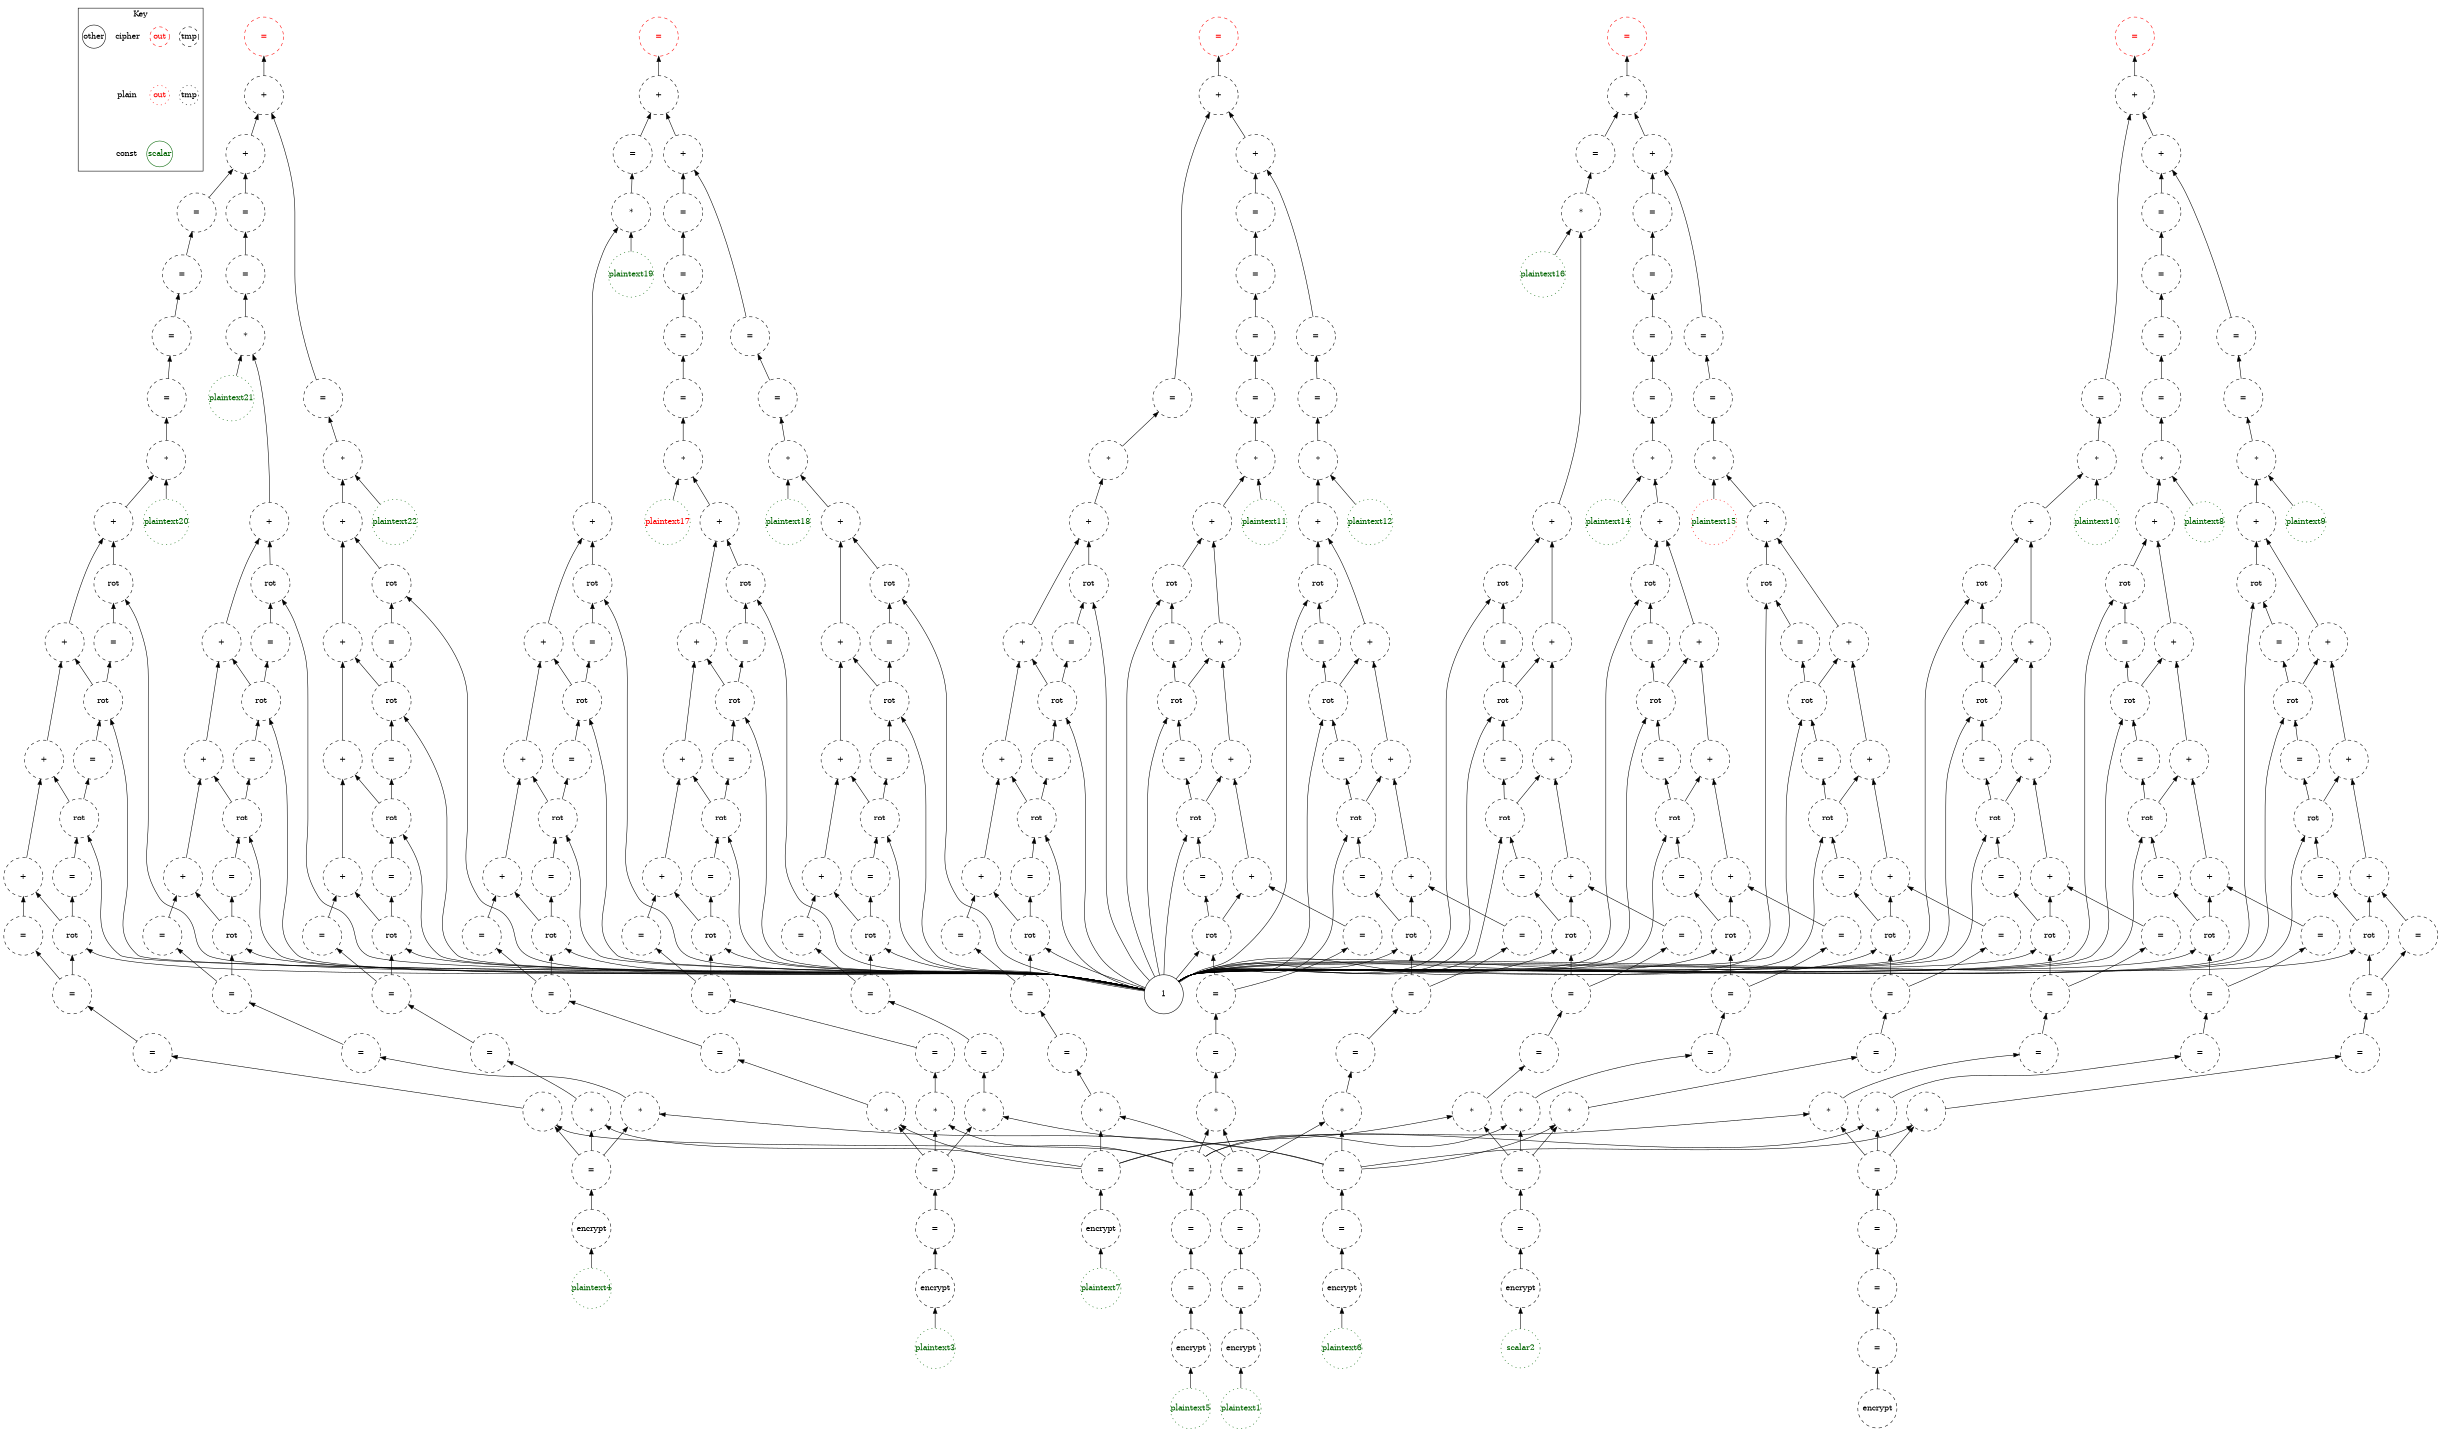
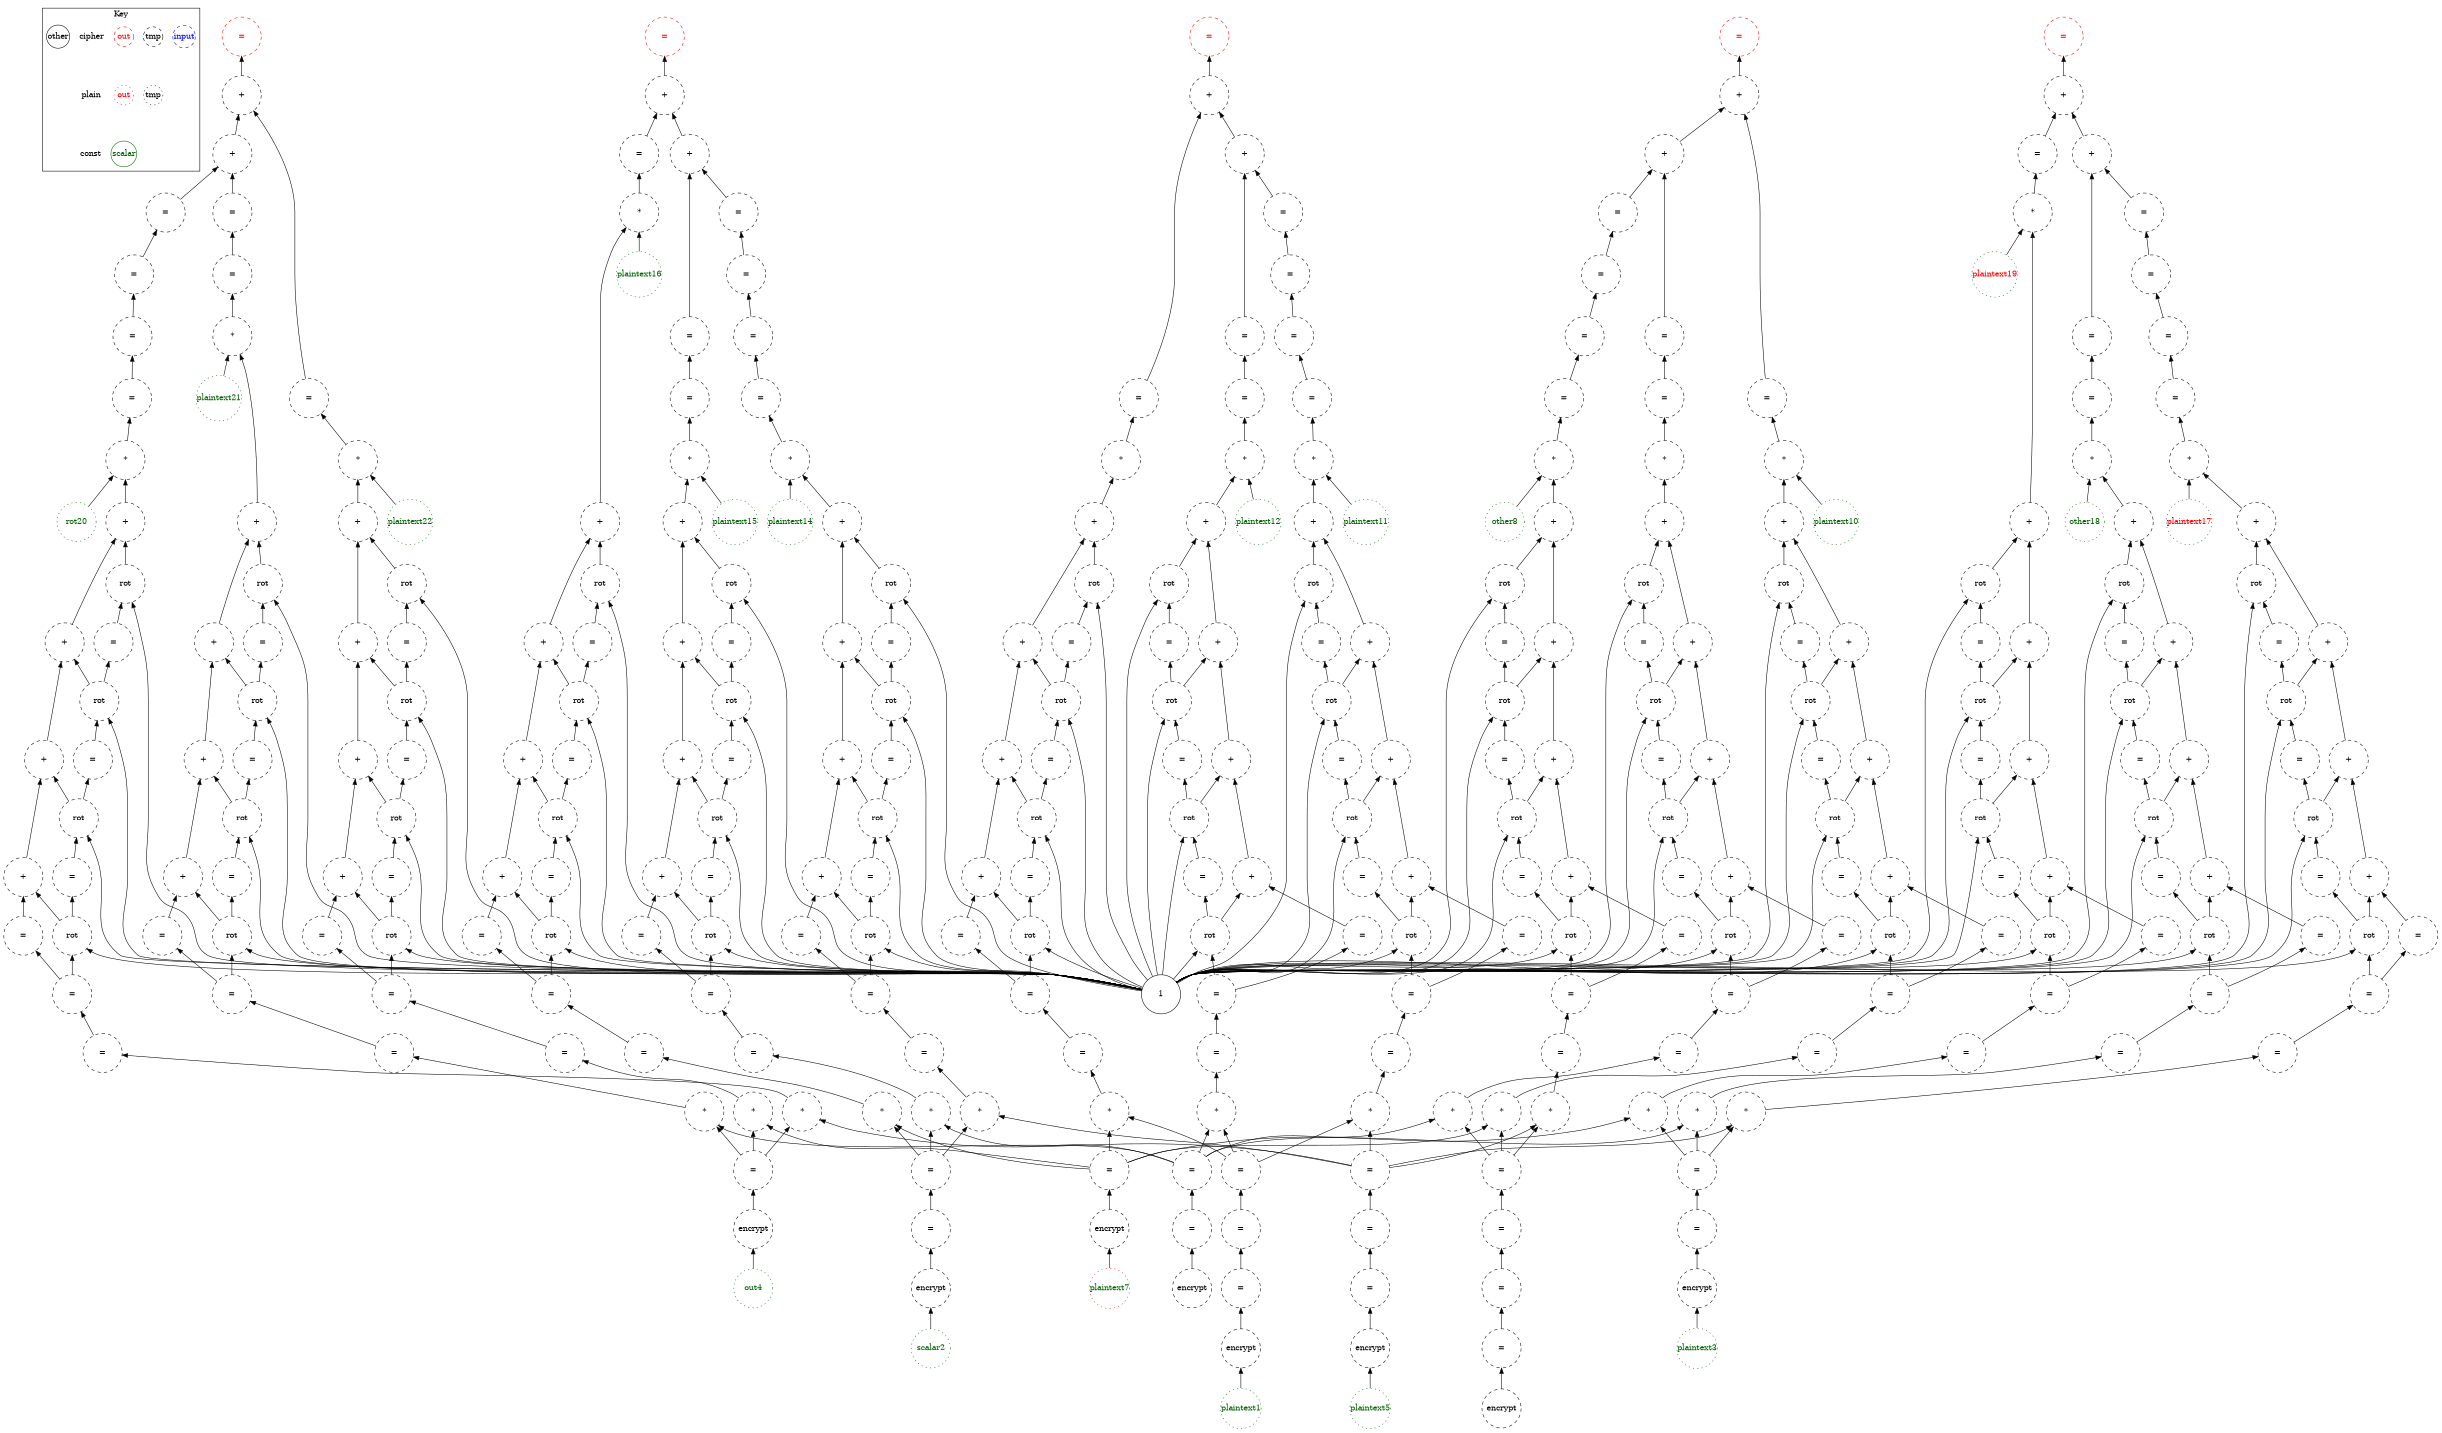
node "input": added
node "plaintext19": fontcolor darkgreen -> red
node "plaintext20": label "plaintext20" -> "rot20"
node "plaintext18": label "plaintext18" -> "other18"
node "plaintext15": color red -> darkgreen
node "plaintext8": label "plaintext8" -> "other8"
node "plaintext9": removed
node "plaintext4": label "plaintext4" -> "out4"
node "plaintext7": color darkgreen -> red
node "plaintext6": removed
